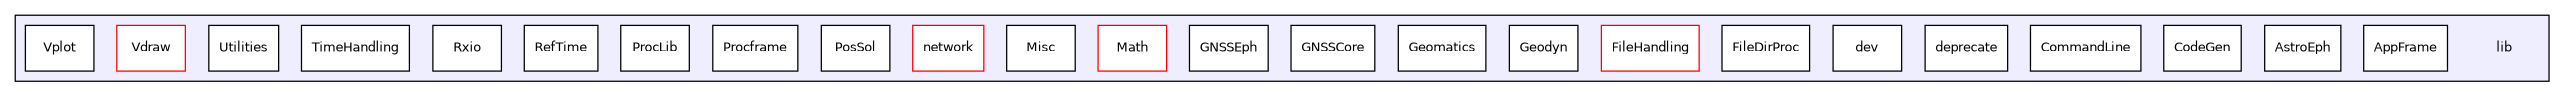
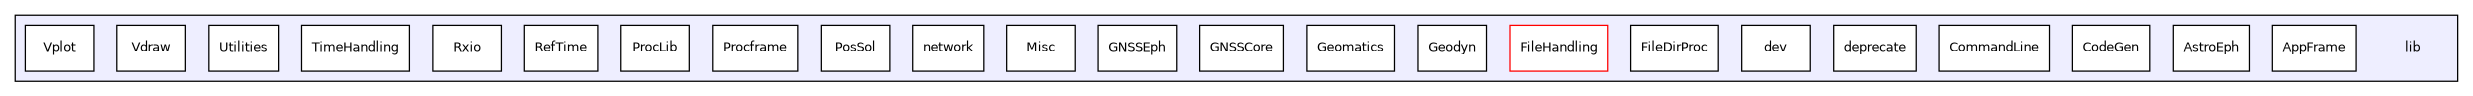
node "Vdraw": color red -> black
node "network": color red -> black
node "Math": removed
